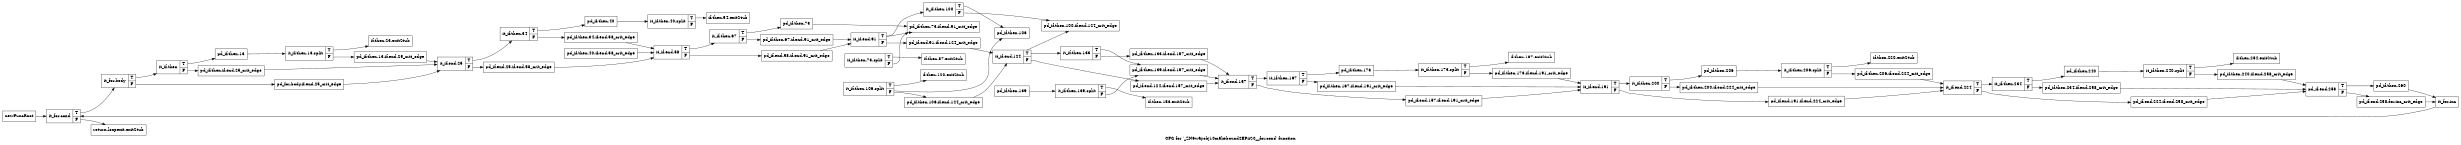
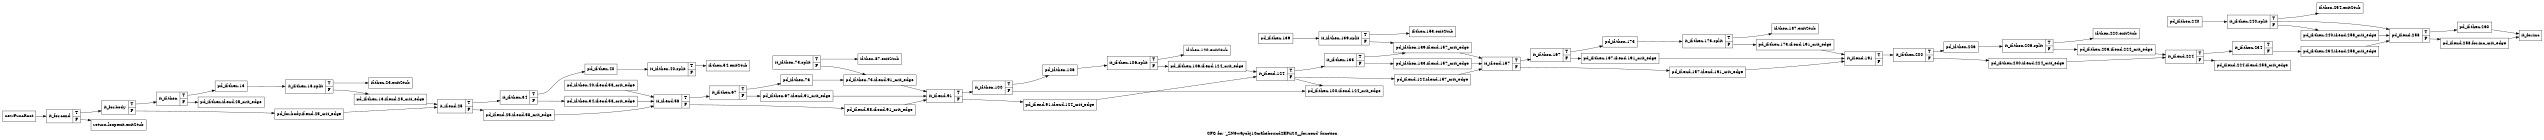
edge "it_if.end.91" -> "pd_if.then.73.if.end.91_crit_edge": reversed
edge "pd_if.then.if.end.25_crit_edge" -> "it_if.end.25": removed
edge "it_if.then.234" -> "pd_if.then.240": removed
edge "it_if.then.106.split" -> "pd_if.then.106": reversed
edge "pd_if.end.224.if.end.258_crit_edge" -> "pd_if.end.258": now "it_if.then.240.split" -> "pd_if.end.258"
node "pd_if.end.191.if.end.224_crit_edge": removed
edge "it_for.inc" -> "it_for.cond": removed
